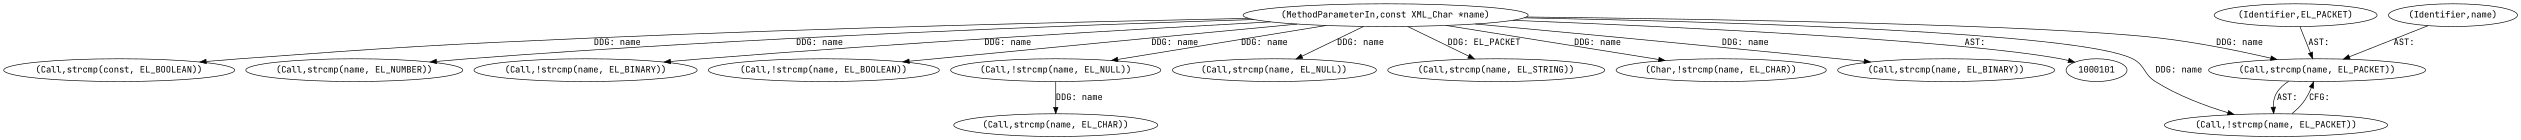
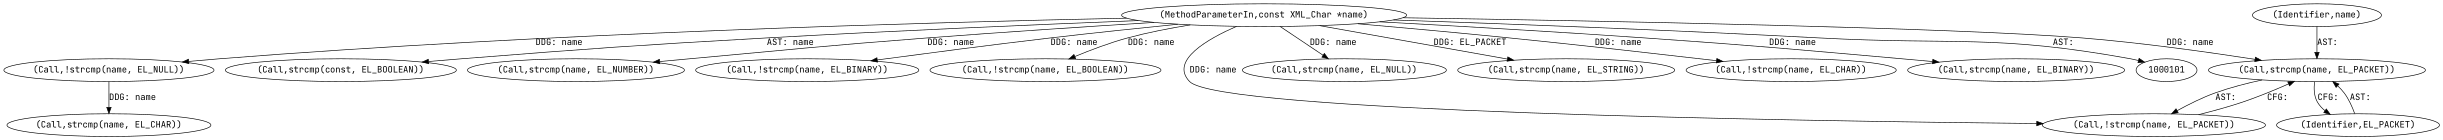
edge "(MethodParameterIn,const XML_Char *name)" -> "(Call,strcmp(const, EL_BOOLEAN))": label "DDG: name" -> "AST: name"
node "(Char,!strcmp(name, EL_CHAR))": label "(Char,!strcmp(name, EL_CHAR))" -> "(Call,!strcmp(name, EL_CHAR))"
edge "(Call,strcmp(name, EL_PACKET))" -> "(Identifier,EL_PACKET)": added, label "CFG:"
